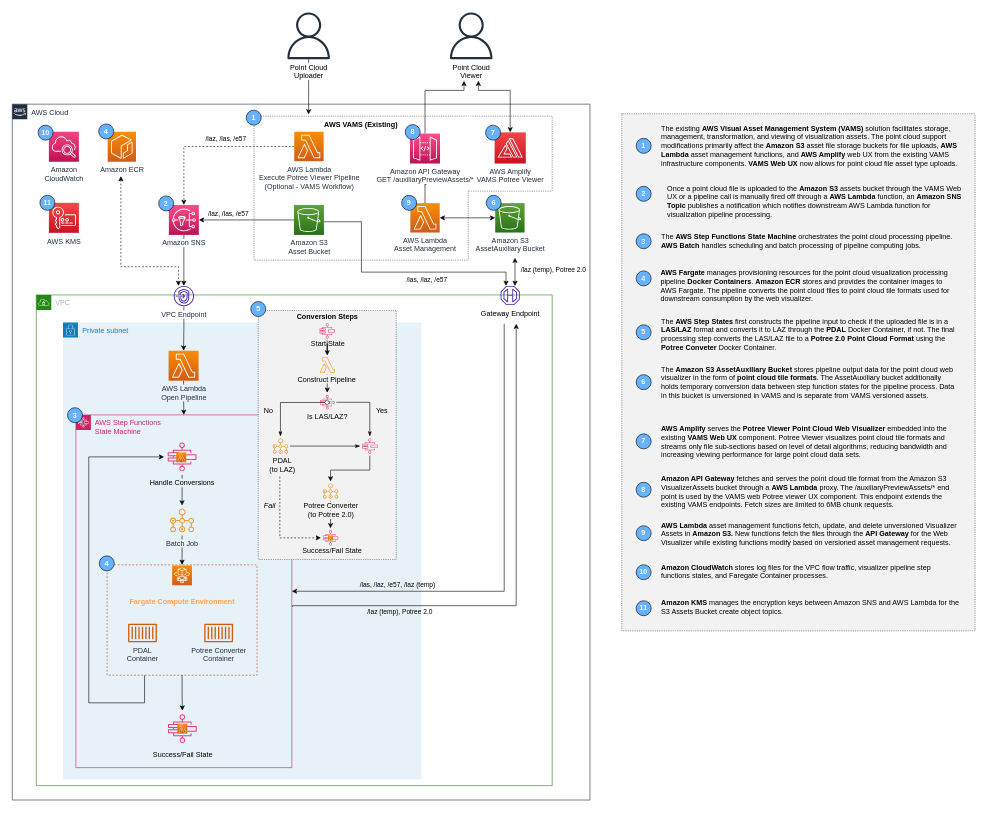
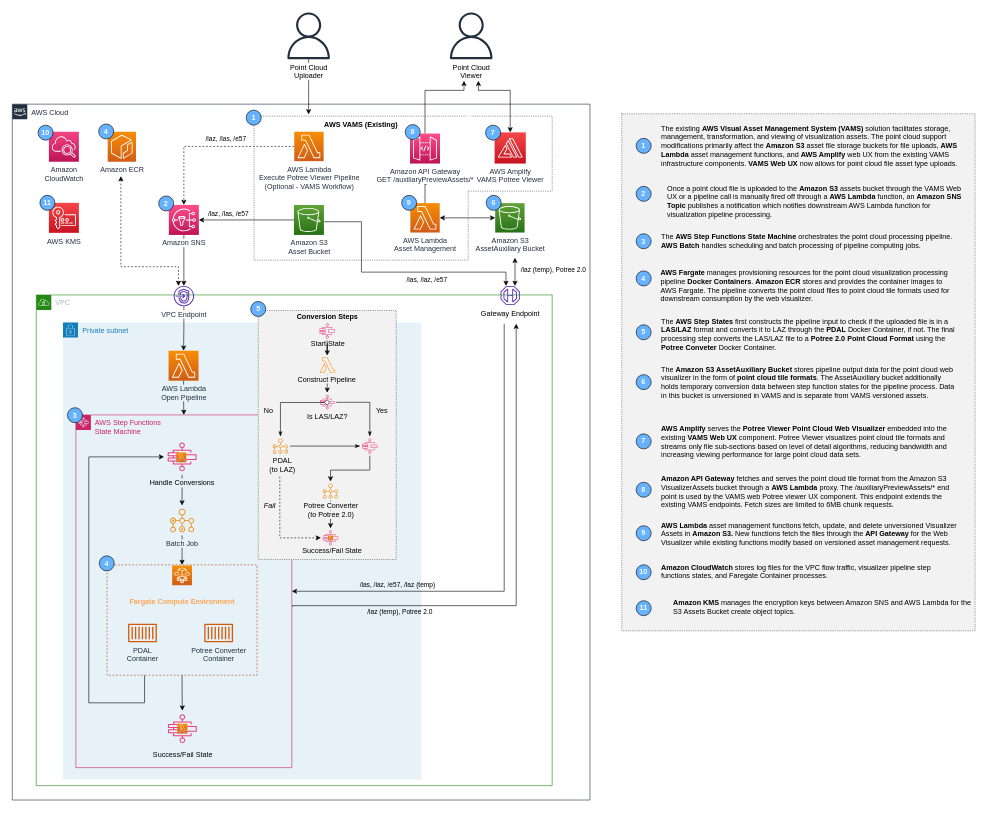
node "Amazon KMS manages the encryption keys between Amazon SNS and AWS Lambda for the S3 Assets Bucket create object topics.": moved (810, 607) -> (822, 607)
